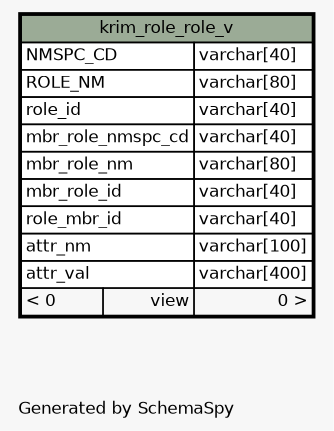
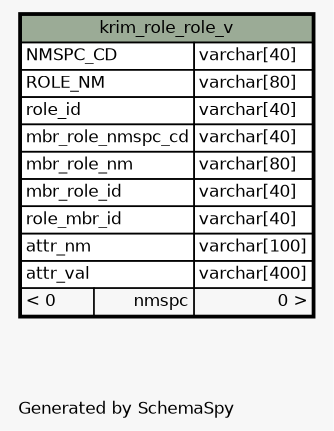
node "krim_role_role_v": text "view" -> "nmspc"
